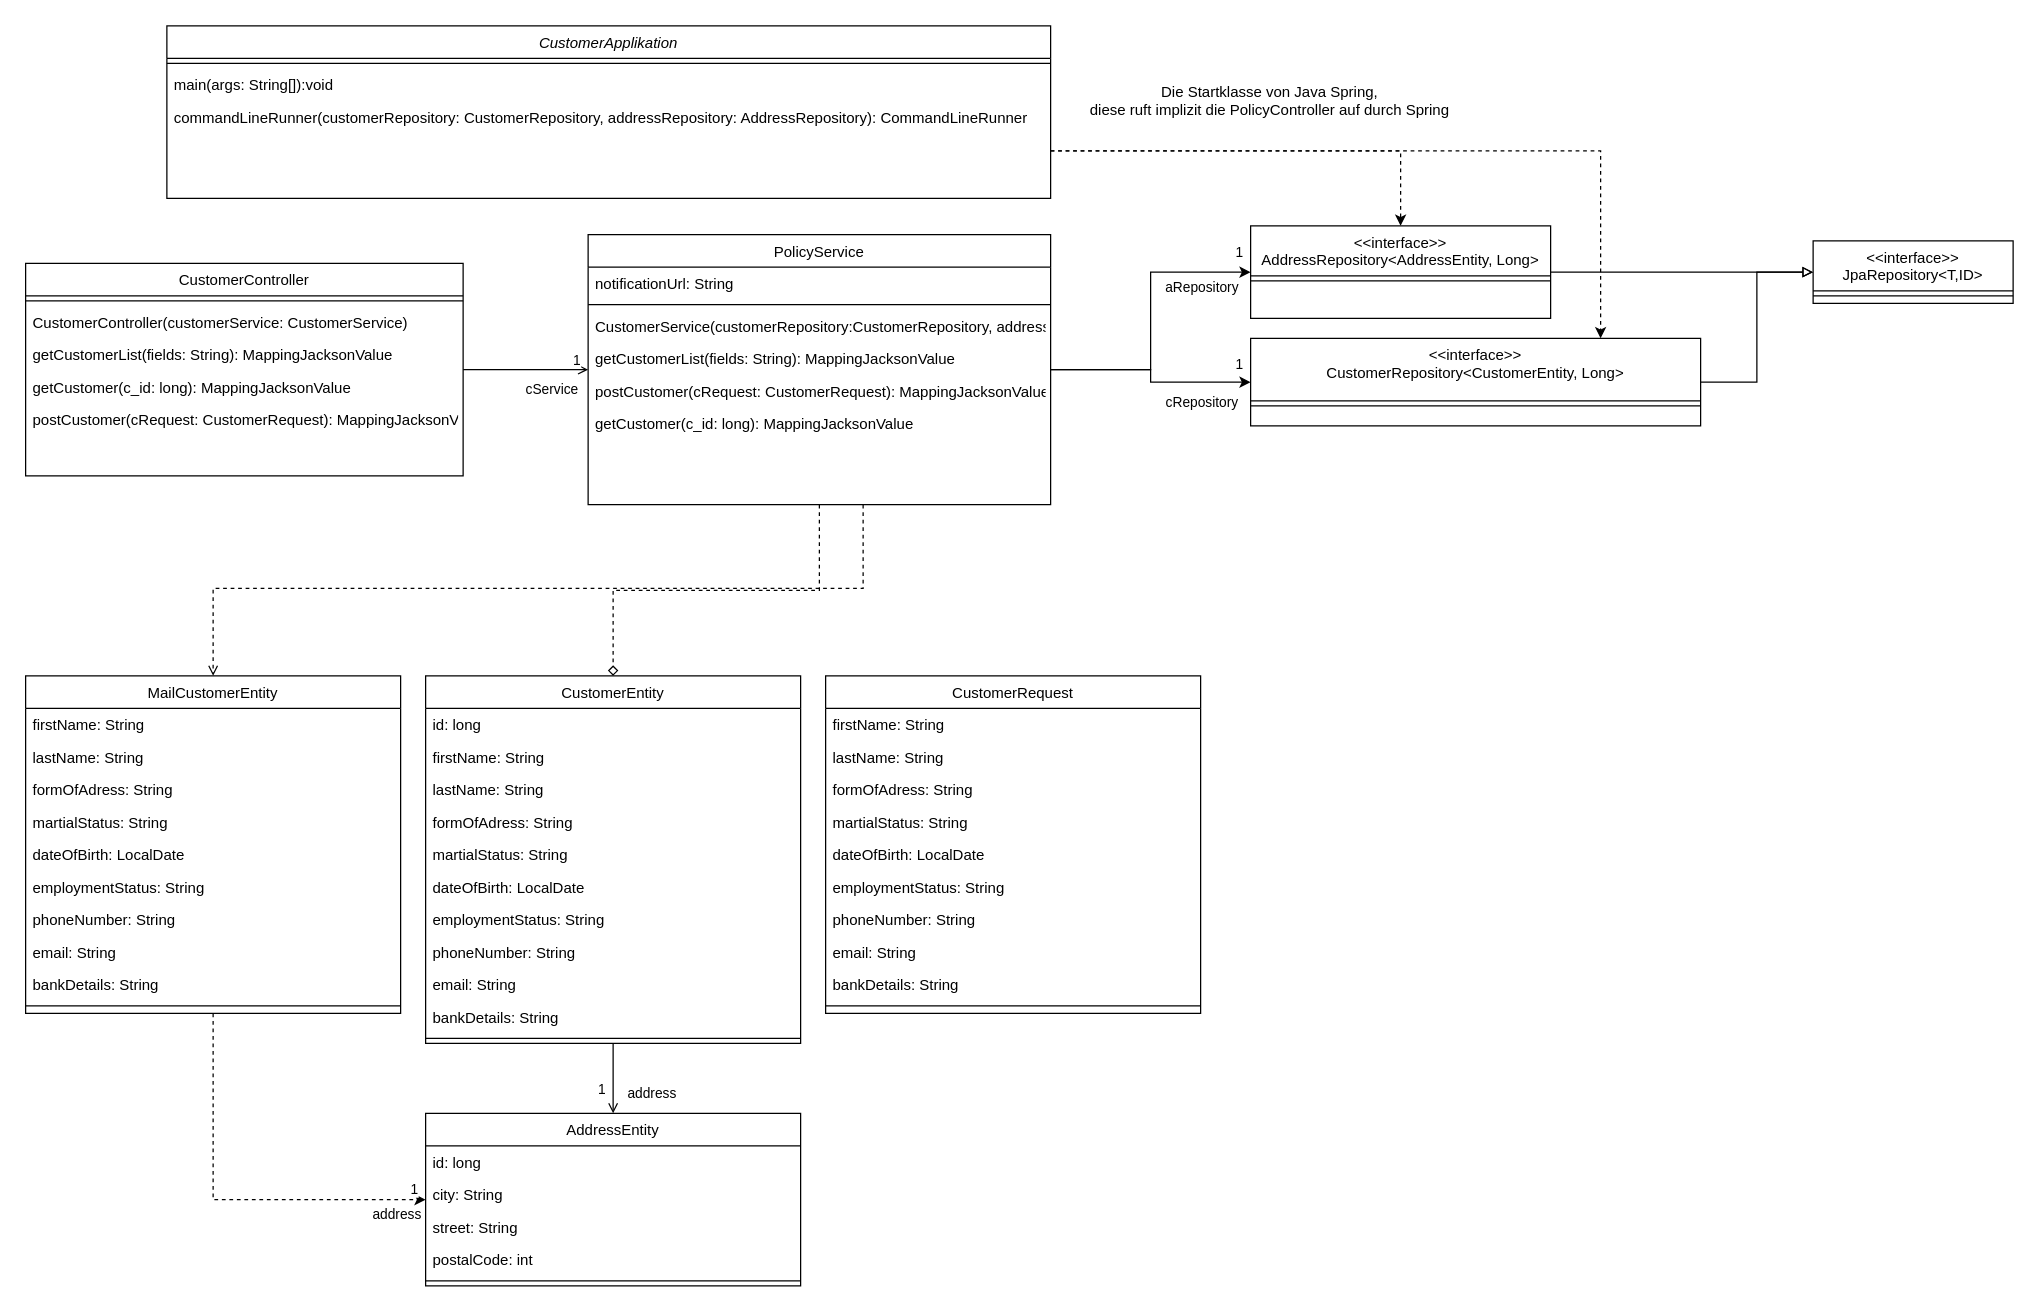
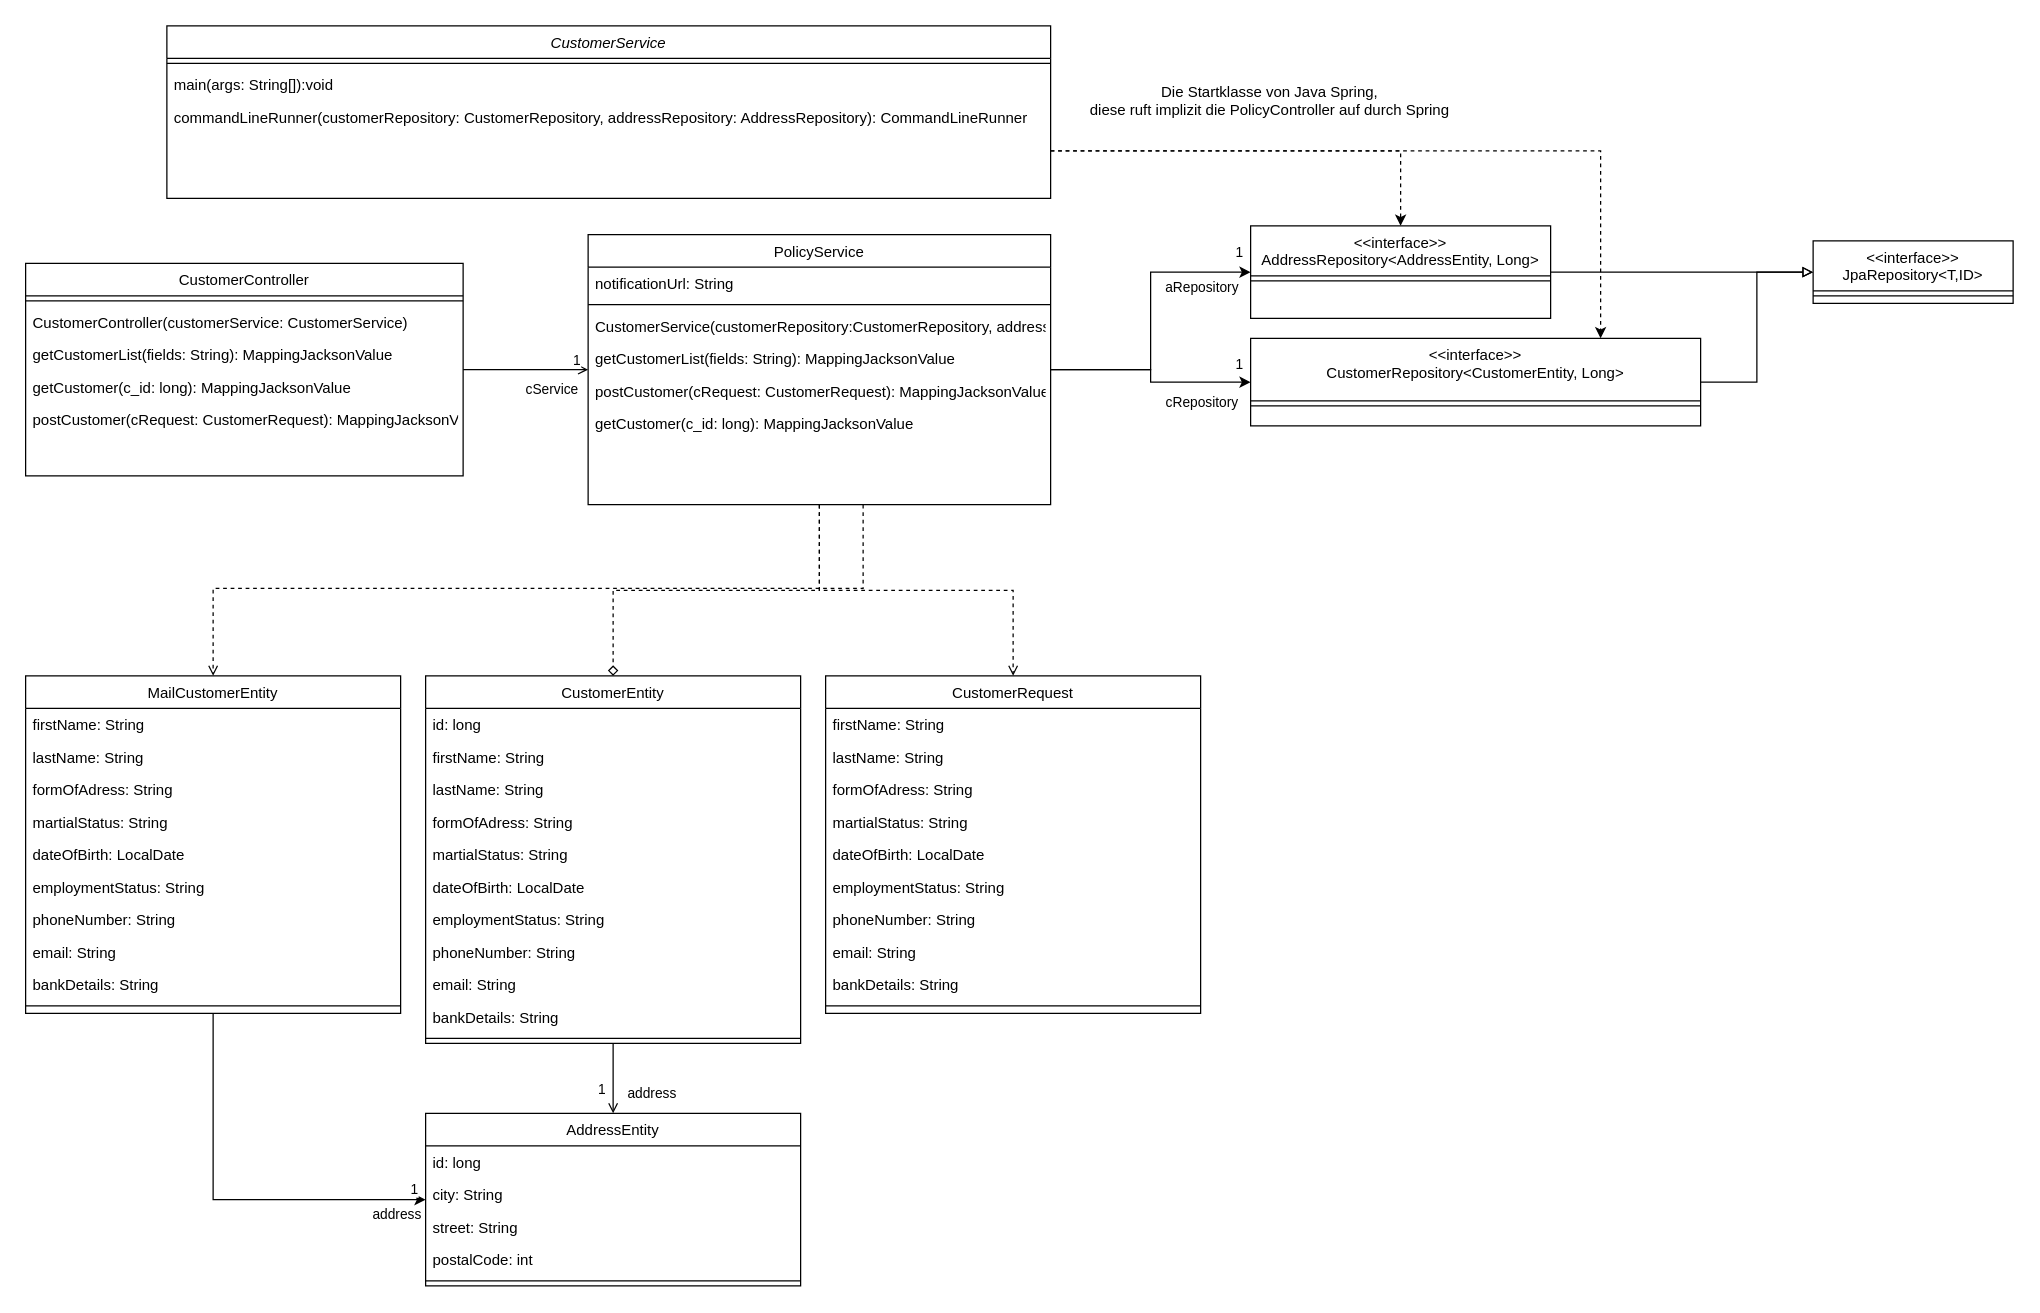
node "CustomerApplikation": label "CustomerApplikation" -> "CustomerService"
edge "PolicyService" -> "CustomerRequest": added
edge "MailCustomerEntity" -> "AddressEntity": style dashed -> solid
